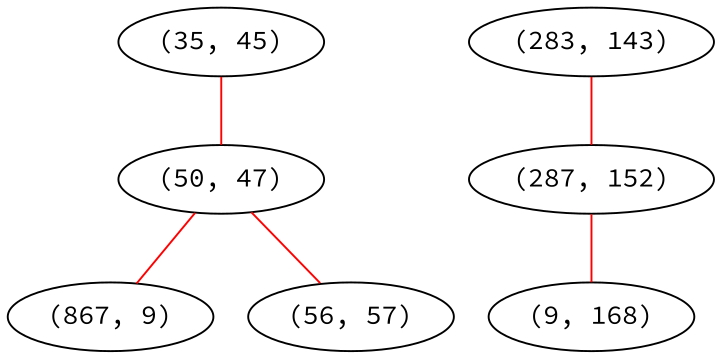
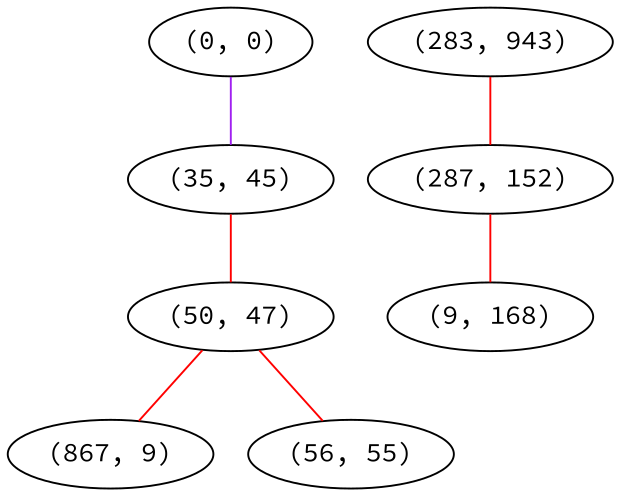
node "(0, 0)": added
node "(283, 143)": label "(283, 143)" -> "(283, 943)"
node "(56, 57)": label "(56, 57)" -> "(56, 55)"
